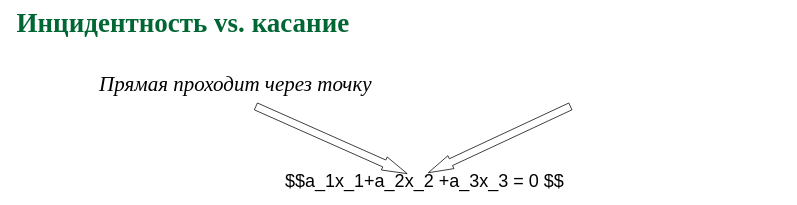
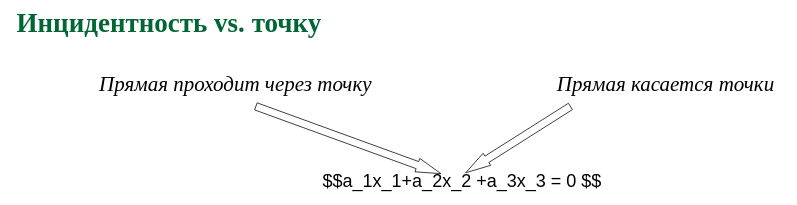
node "Инцидентность vs. касание": label "Инцидентность vs. касание" -> "Инцидентность vs. точку"
node "Прямая касается точки": added
node "$$a_1x_1+a_2x_2 +a_3x_3 = 0 $$": moved (424, 181) -> (462, 181)
